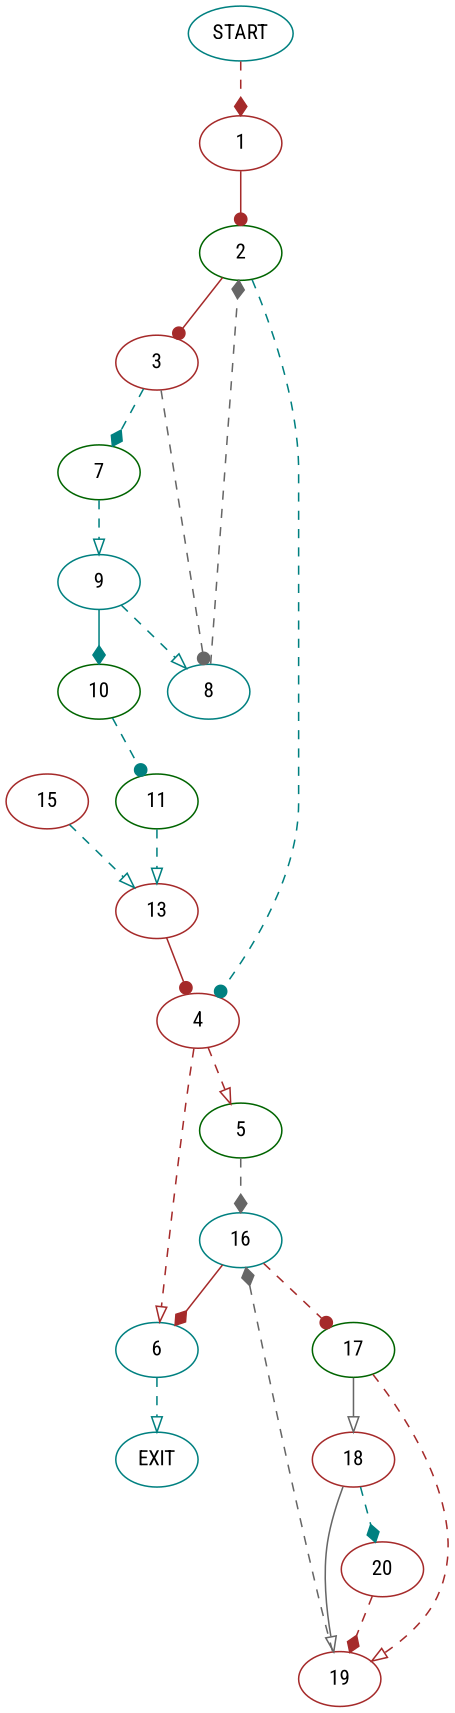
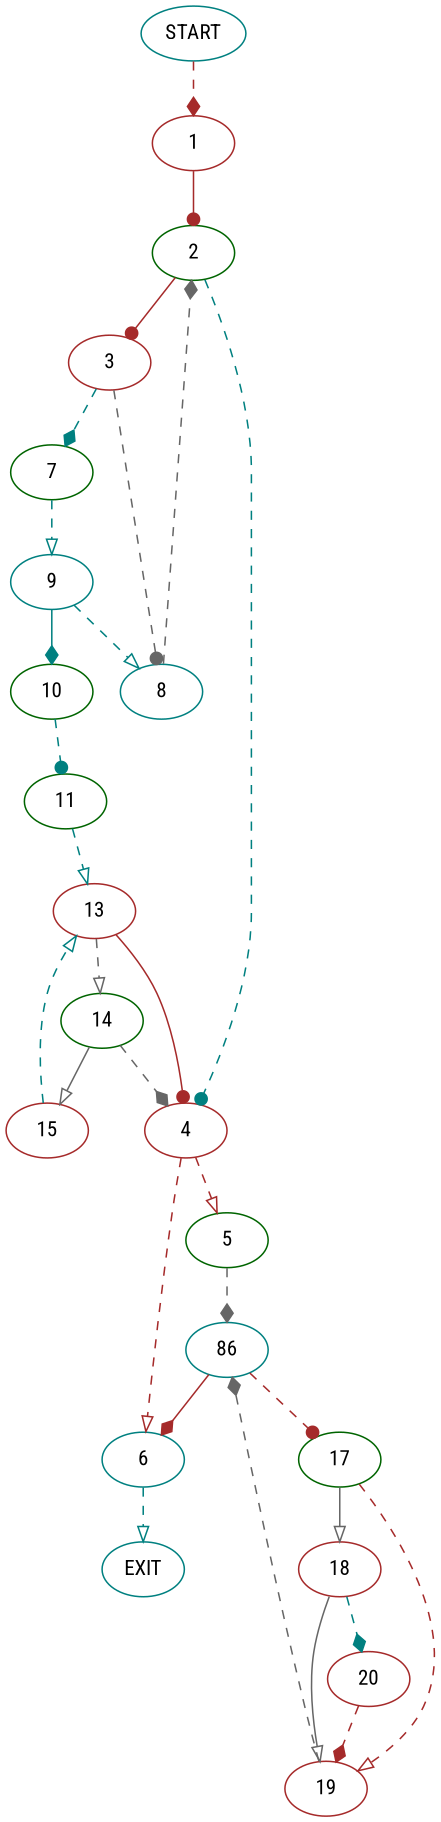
node "14": added
node "16": label "16" -> "86"
